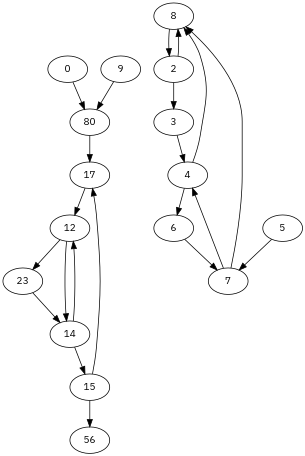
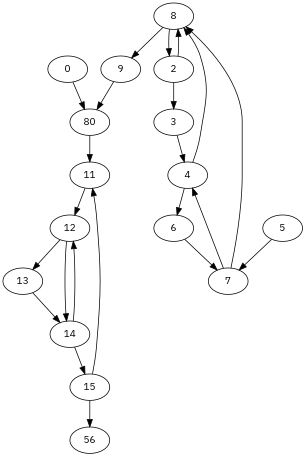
edge "8" -> "9": added
node "17": label "17" -> "11"
node "23": label "23" -> "13"
